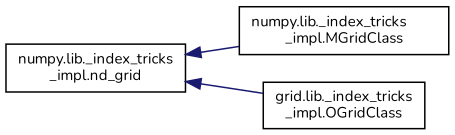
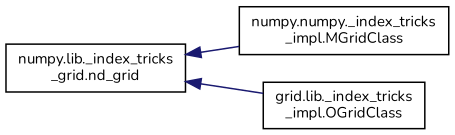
node "numpy.lib._index_tricks _impl.MGridClass": label "numpy.lib._index_tricks _impl.MGridClass" -> "numpy.numpy._index_tricks _impl.MGridClass"
node "numpy.lib._index_tricks _impl.nd_grid": label "numpy.lib._index_tricks _impl.nd_grid" -> "numpy.lib._index_tricks _grid.nd_grid"
